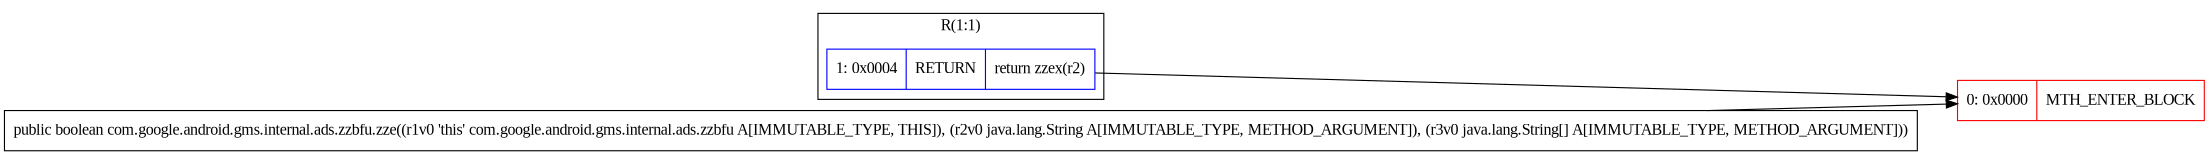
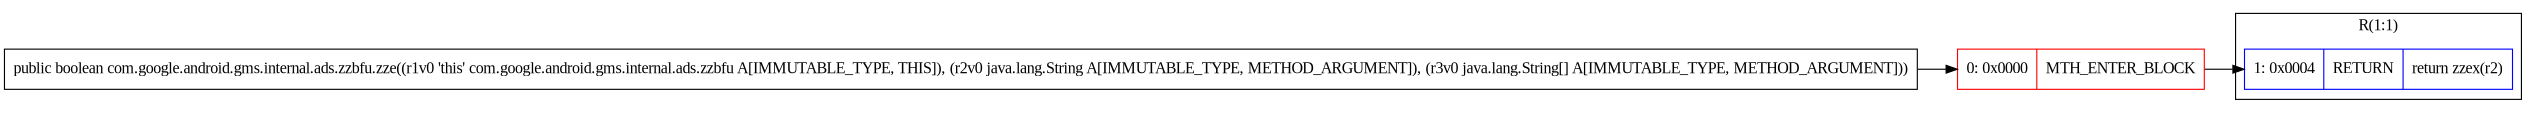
edge "1: 0x0004" -> "0: 0x0000": reversed
